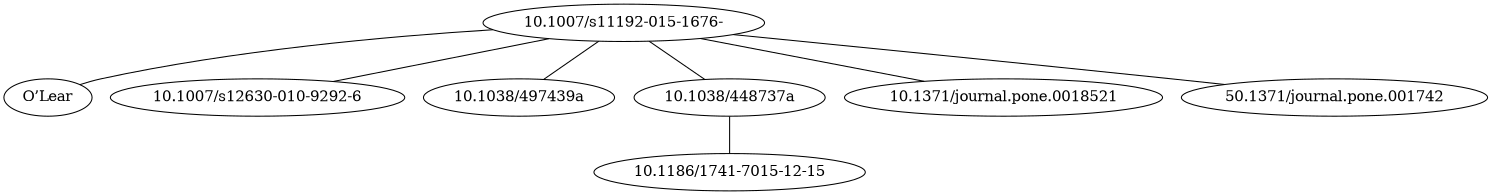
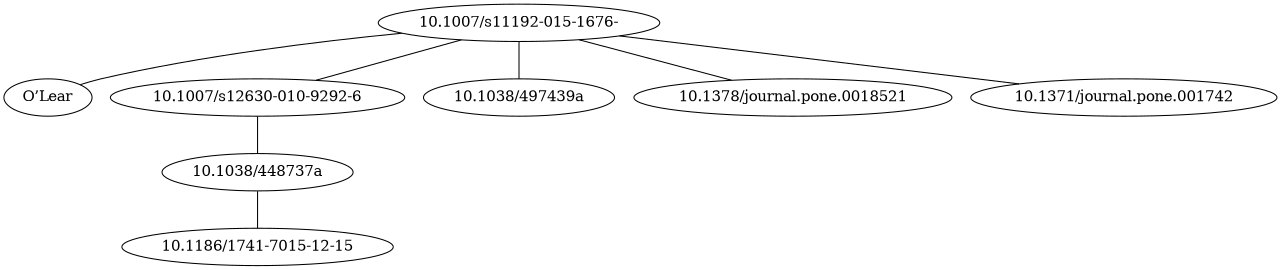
edge "10.1007/s11192-015-1676-" -- "10.1038/448737a": now "10.1007/s12630-010-9292-6" -- "10.1038/448737a"
node "10.1371/journal.pone.0018521": label "10.1371/journal.pone.0018521" -> "10.1378/journal.pone.0018521"
node "50.1371/journal.pone.001742": label "50.1371/journal.pone.001742" -> "10.1371/journal.pone.001742"
